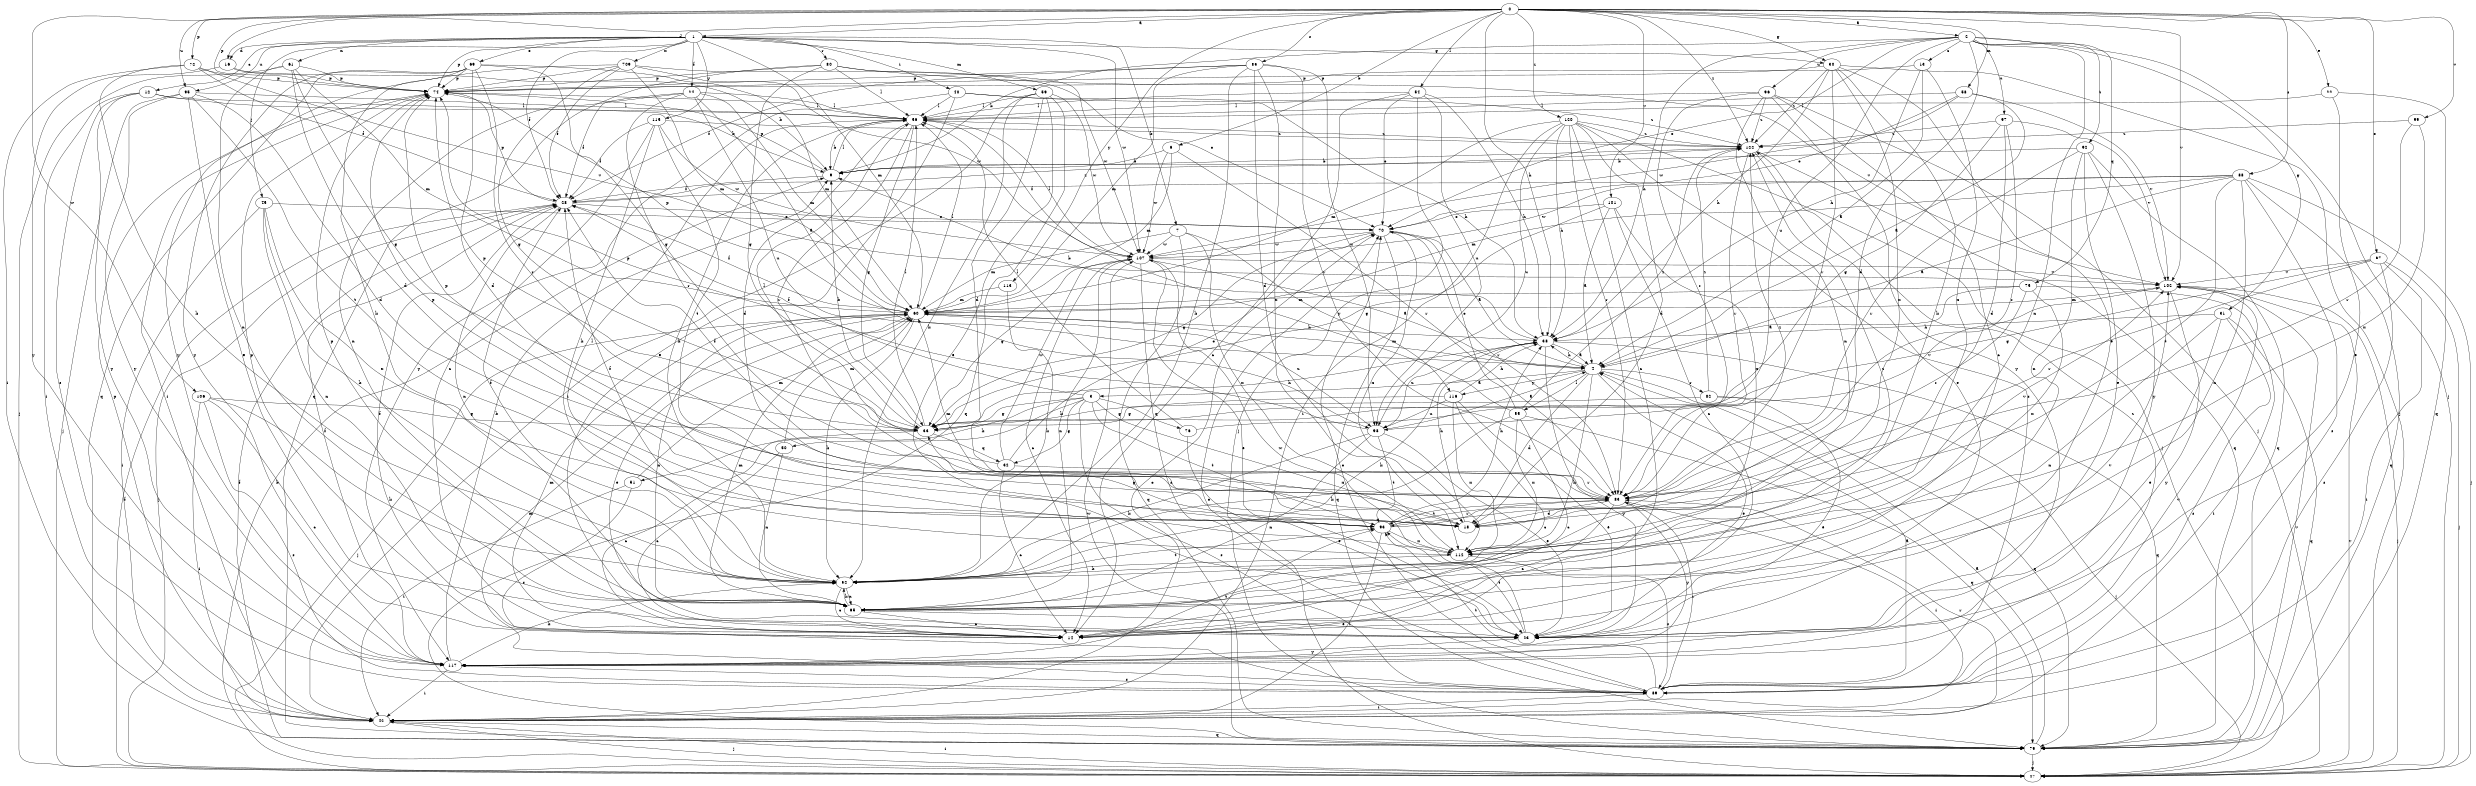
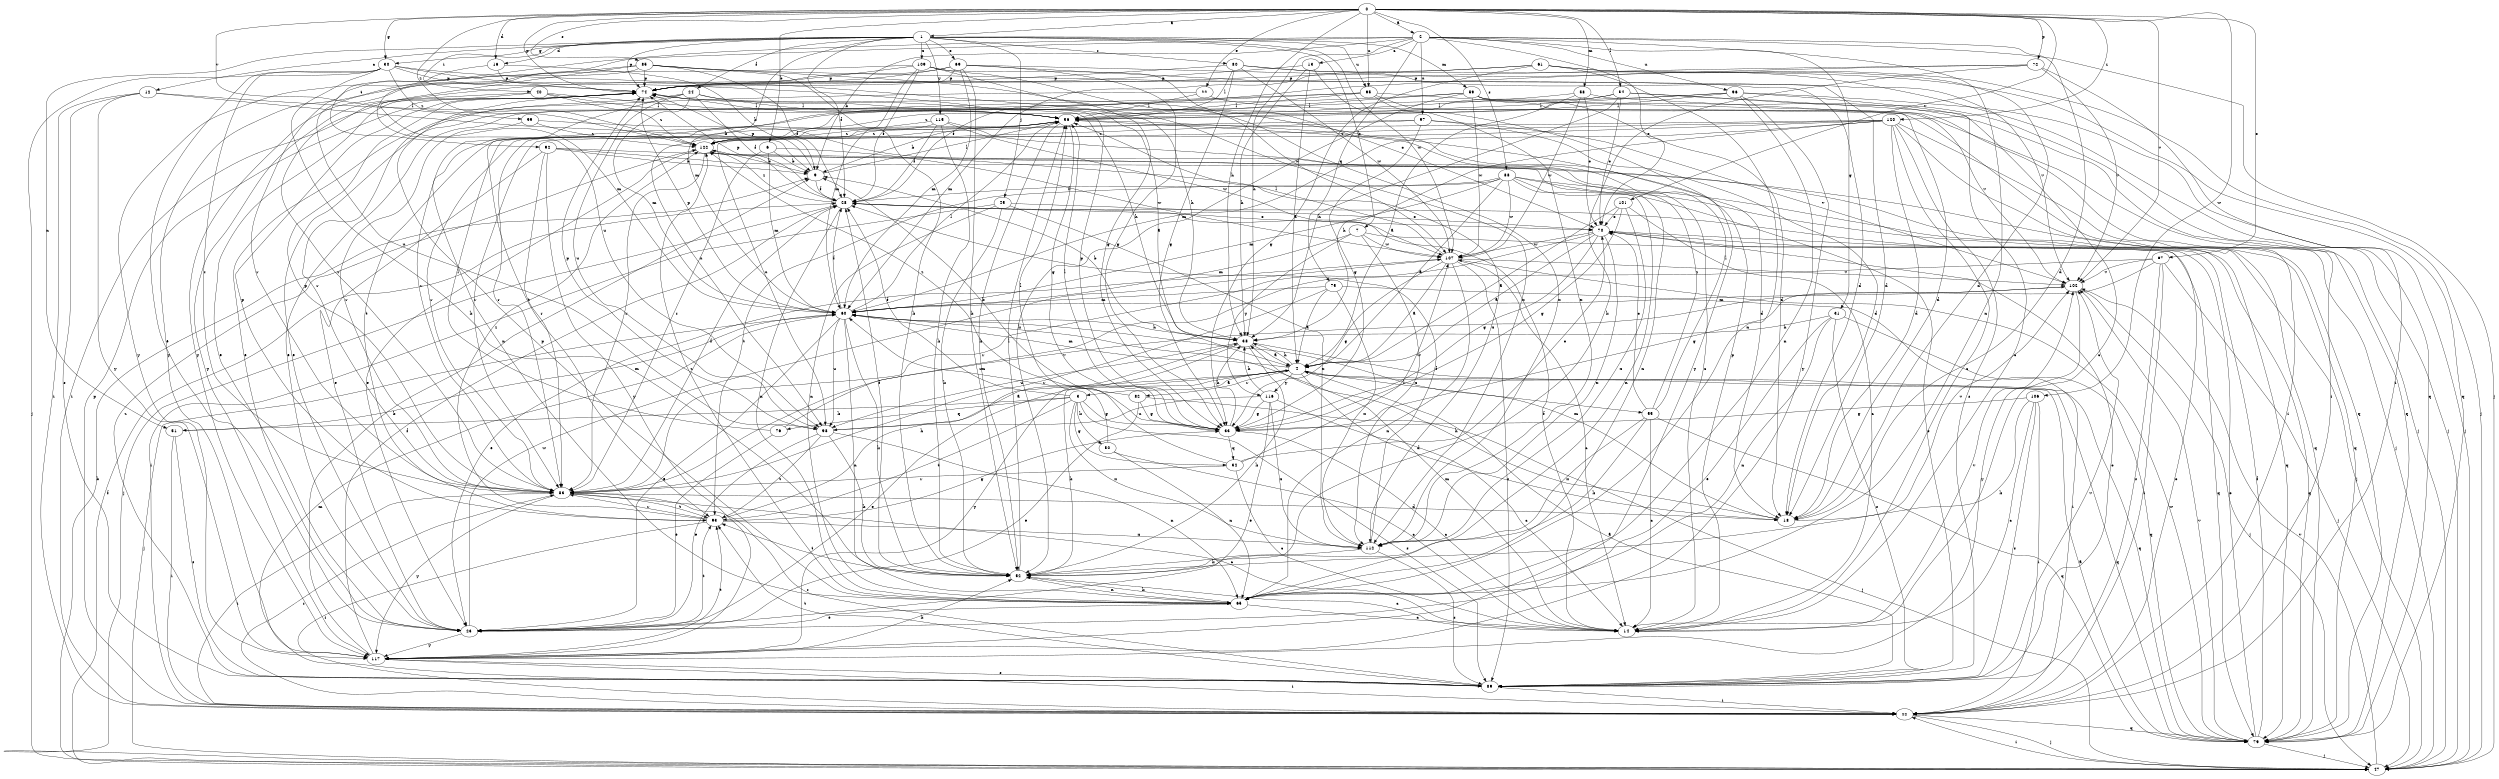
edge "1" -> "61": now "1" -> "51"
node "709": label "709" -> "109"
node "113": removed
edge "65" -> "60": removed, label "m"
